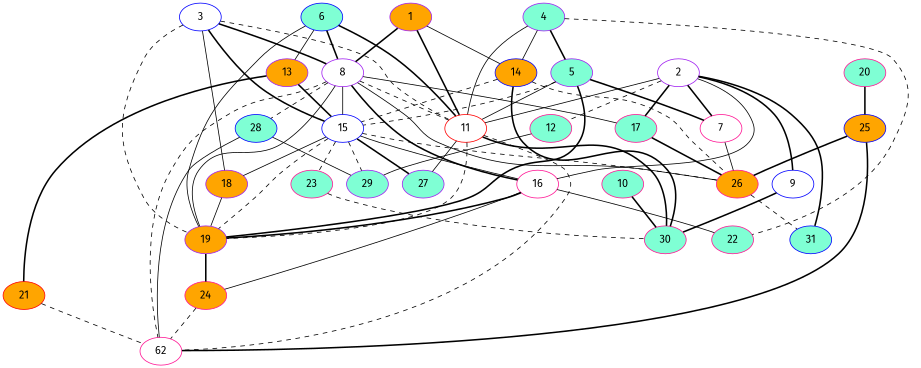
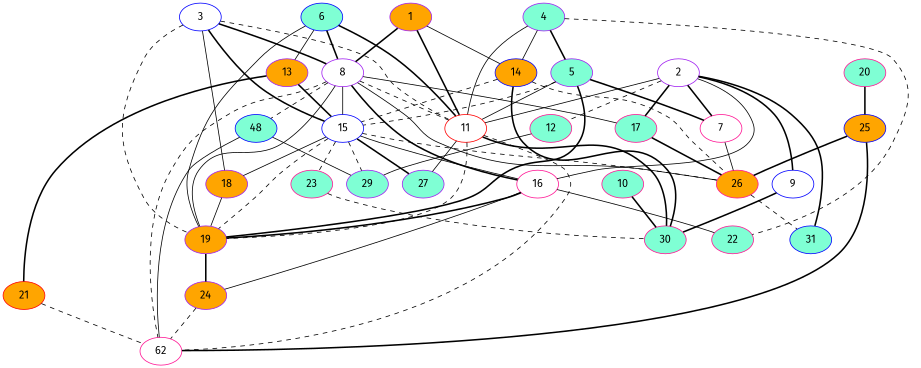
node "28": label "28" -> "48"
node "24": color deeppink -> purple
